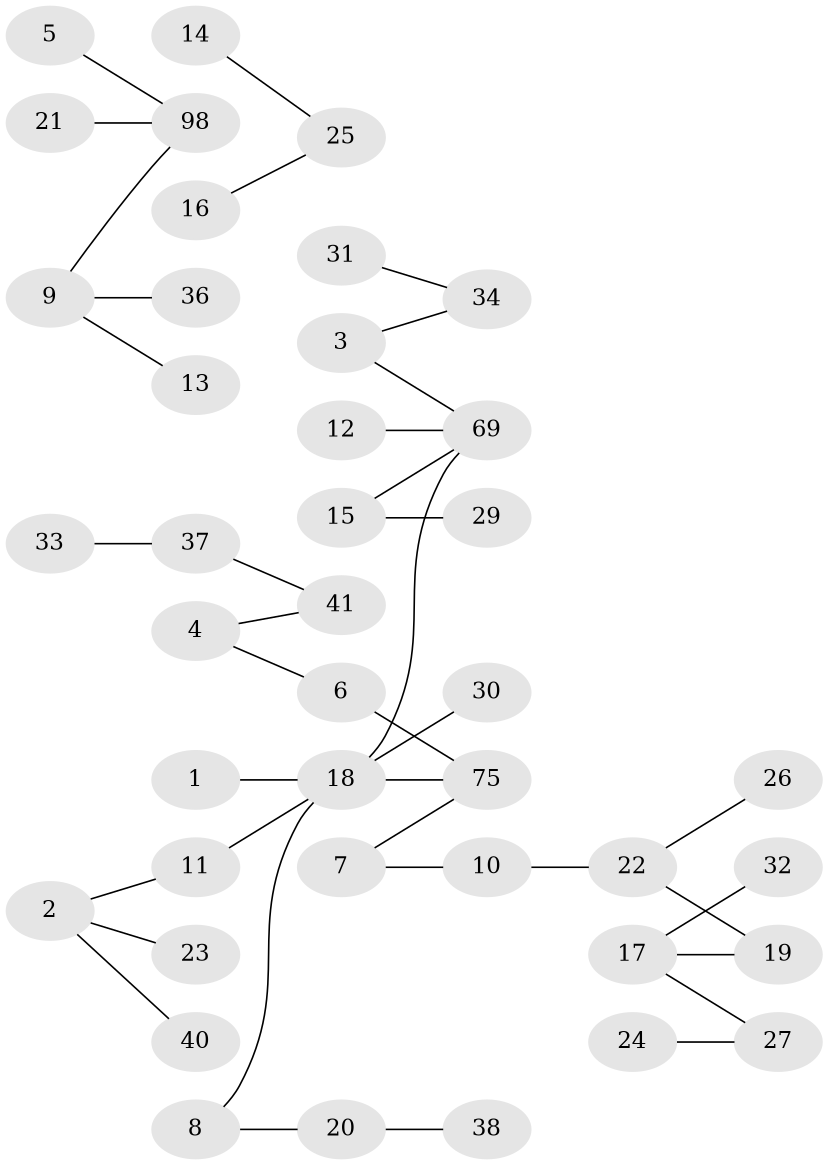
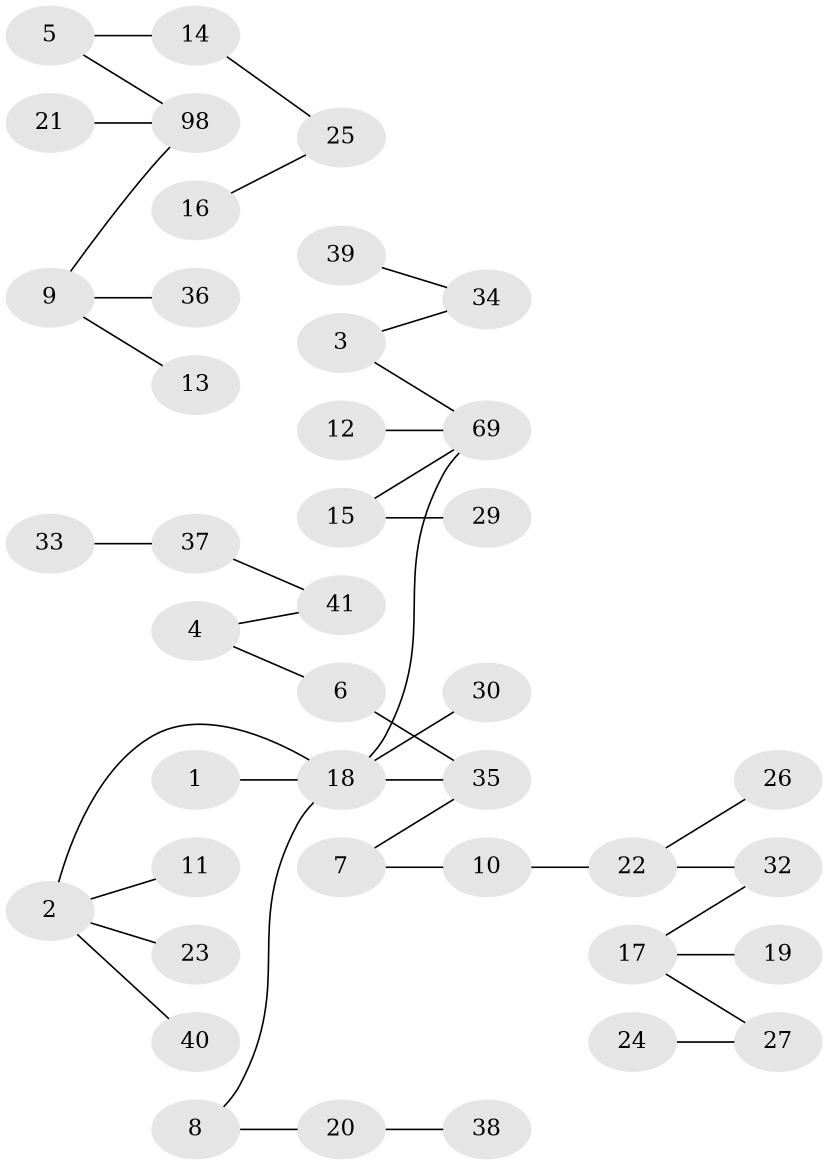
edge "5" -- "14": added
node "31": label "31" -> "39"
node "75": label "75" -> "35"
edge "18" -- "11": now "18" -- "2"
edge "22" -- "19": now "22" -- "32"
